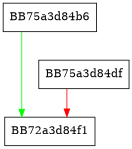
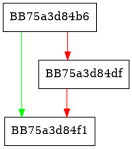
edge "BB75a3d84b6" -> "BB75a3d84df": added
node "BB72a3d84f1": label "BB72a3d84f1" -> "BB75a3d84f1"
